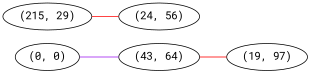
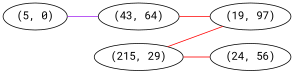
edge "(19, 97)" -- "(215, 29)": added
node "(0, 0)": label "(0, 0)" -> "(5, 0)"
